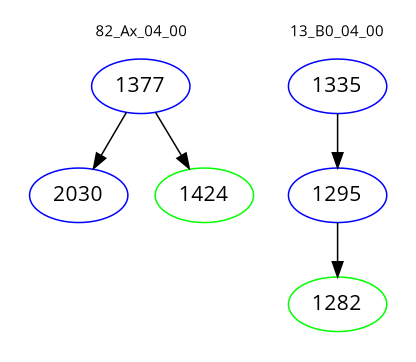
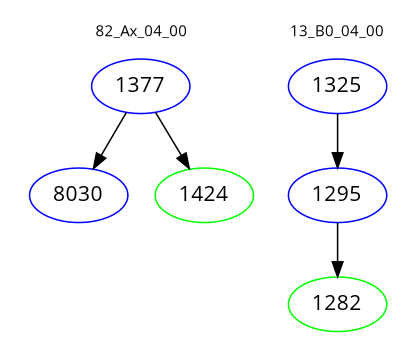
node "1335": label "1335" -> "1325"
node "2030": label "2030" -> "8030"
